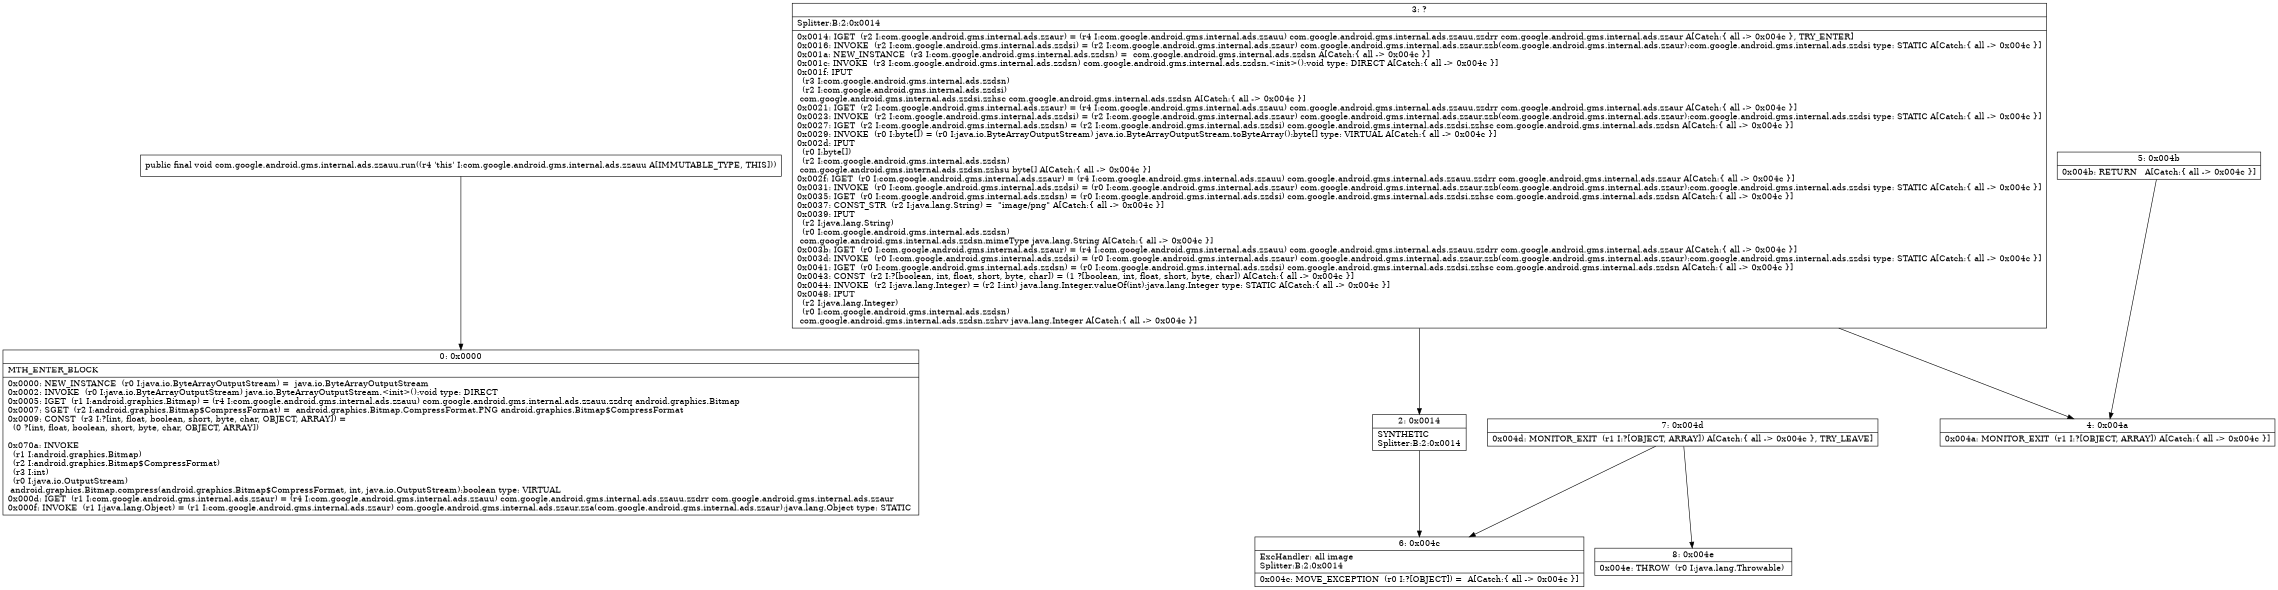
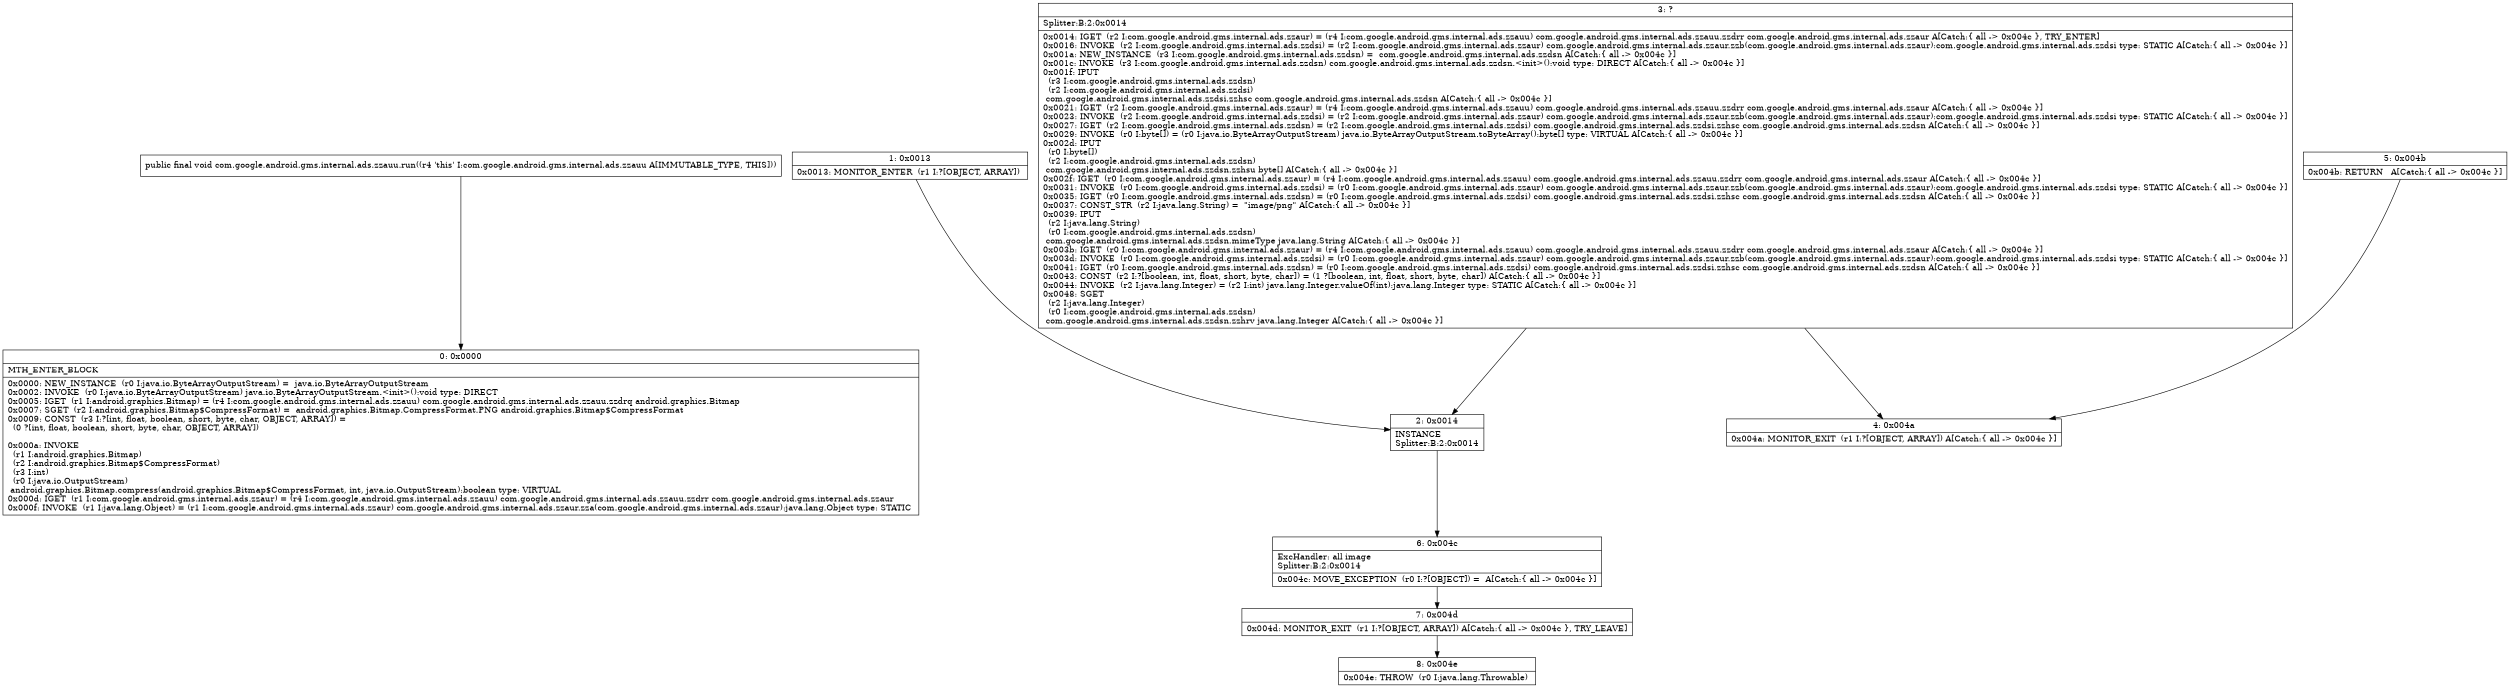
node "1: 0x0013": added
node "3: ?": text "0x0048: IPUT" -> "0x0048: SGET"
node "2: 0x0014": text "SYNTHETIC" -> "INSTANCE"
node "0: 0x0000": text "0x070a: INVOKE" -> "0x000a: INVOKE"
edge "7: 0x004d" -> "6: 0x004c": reversed
